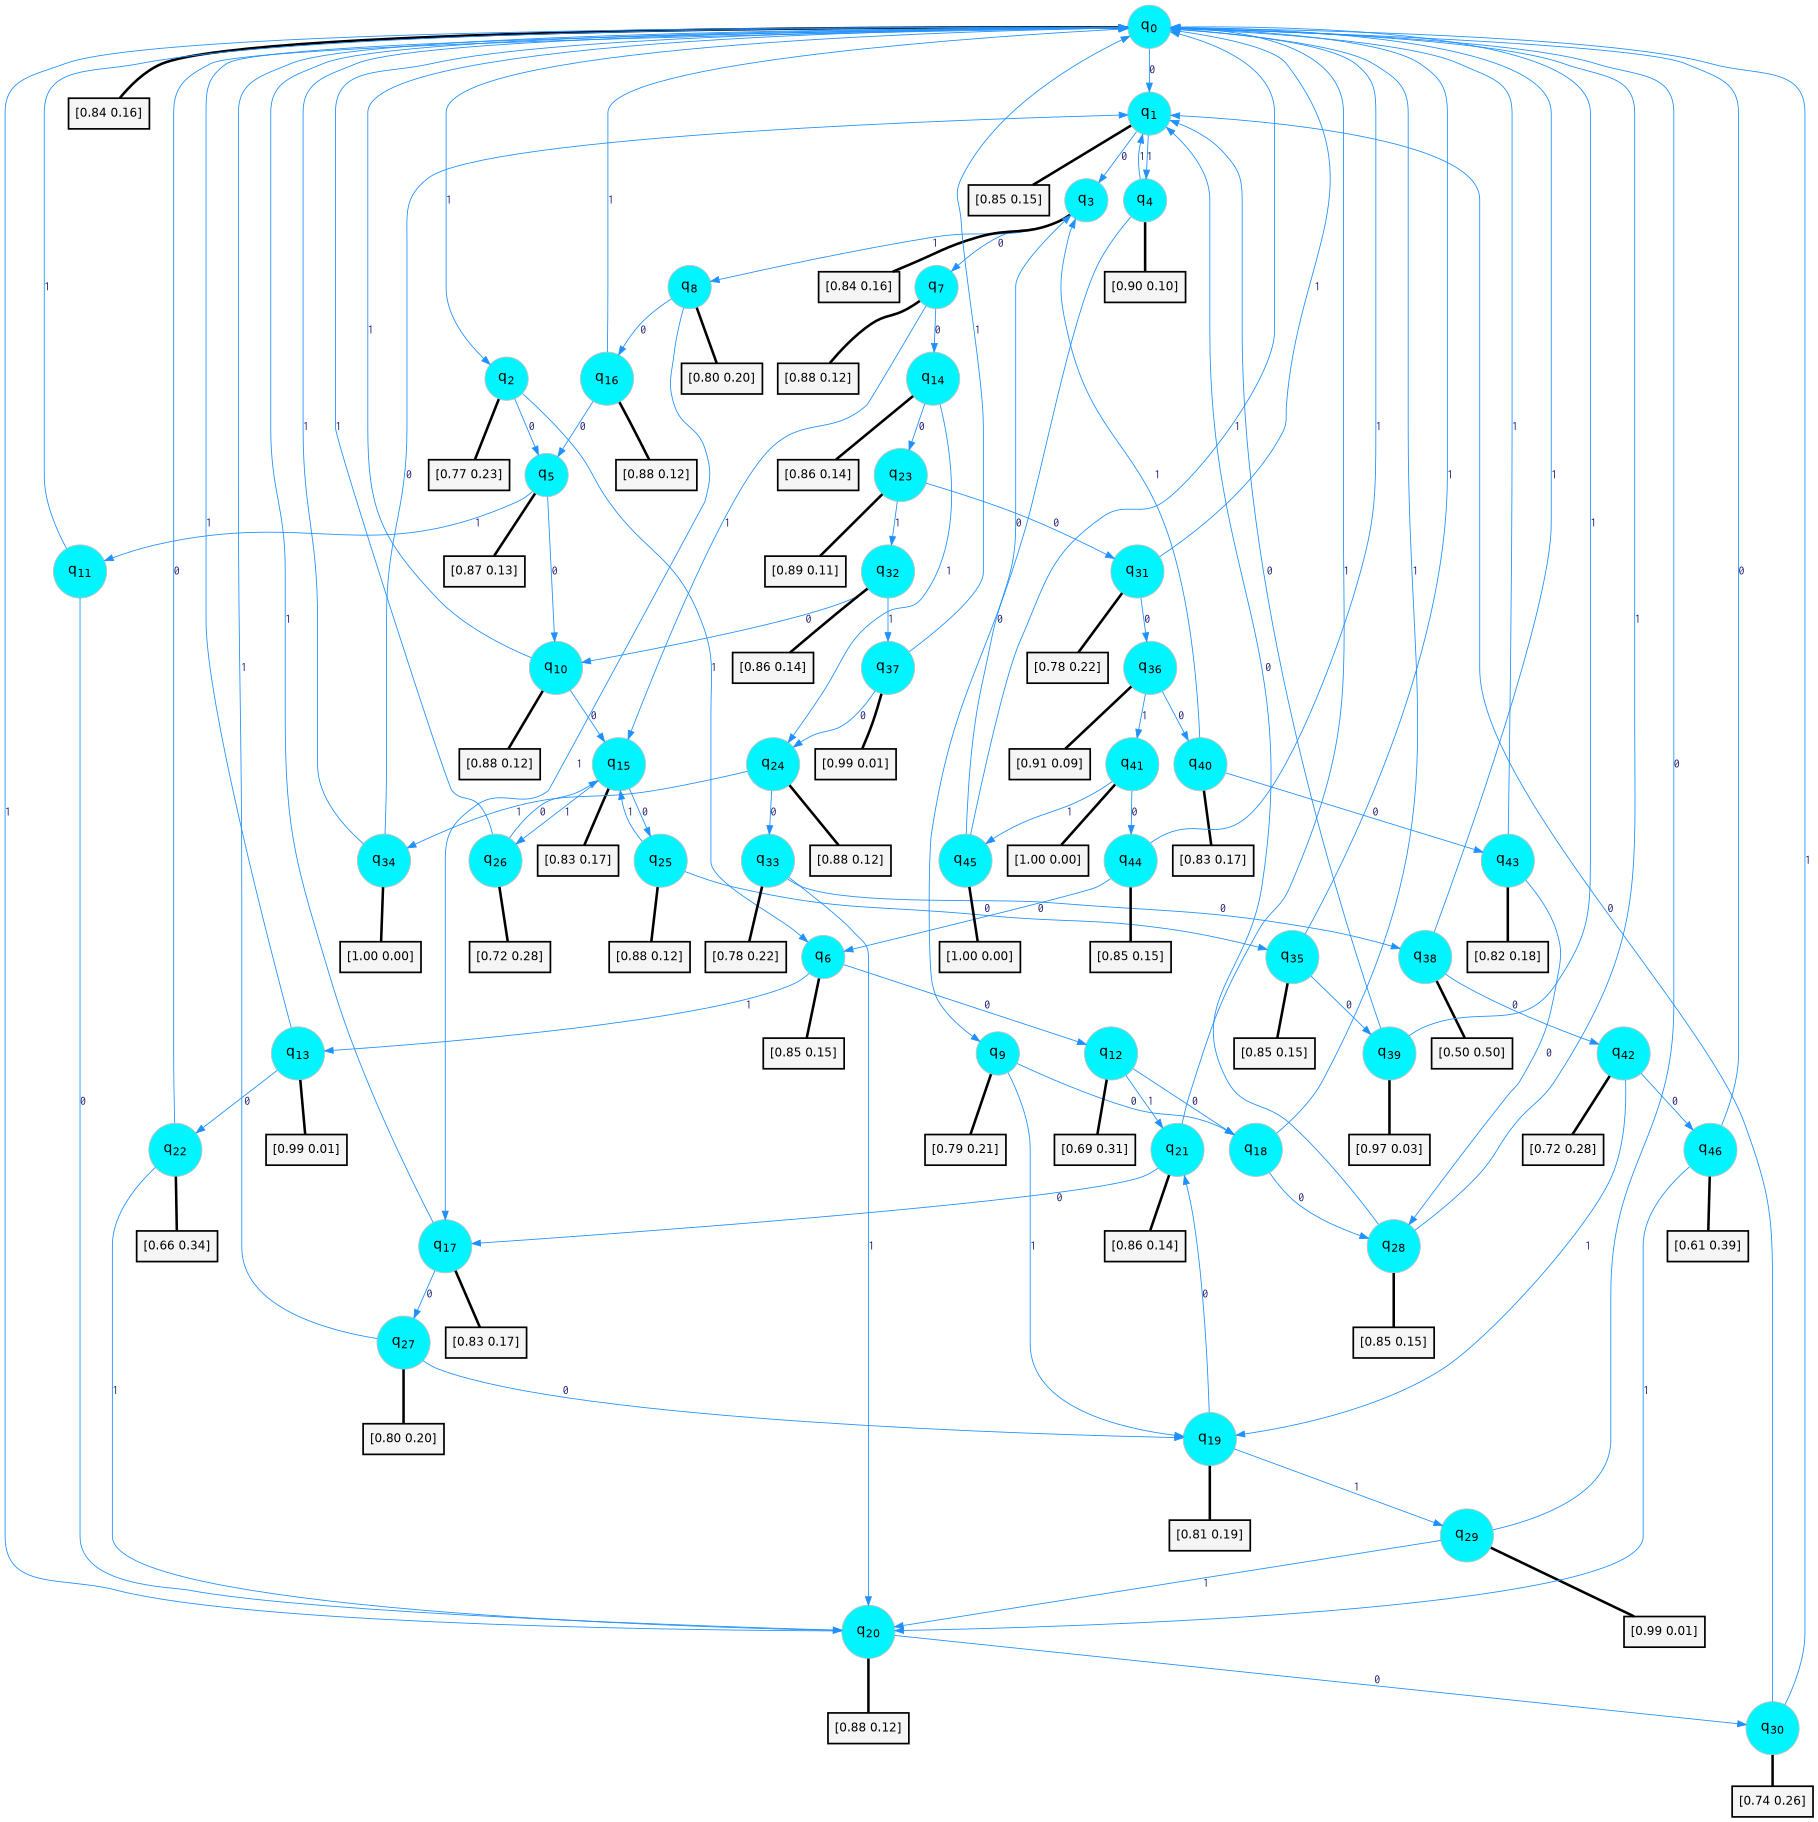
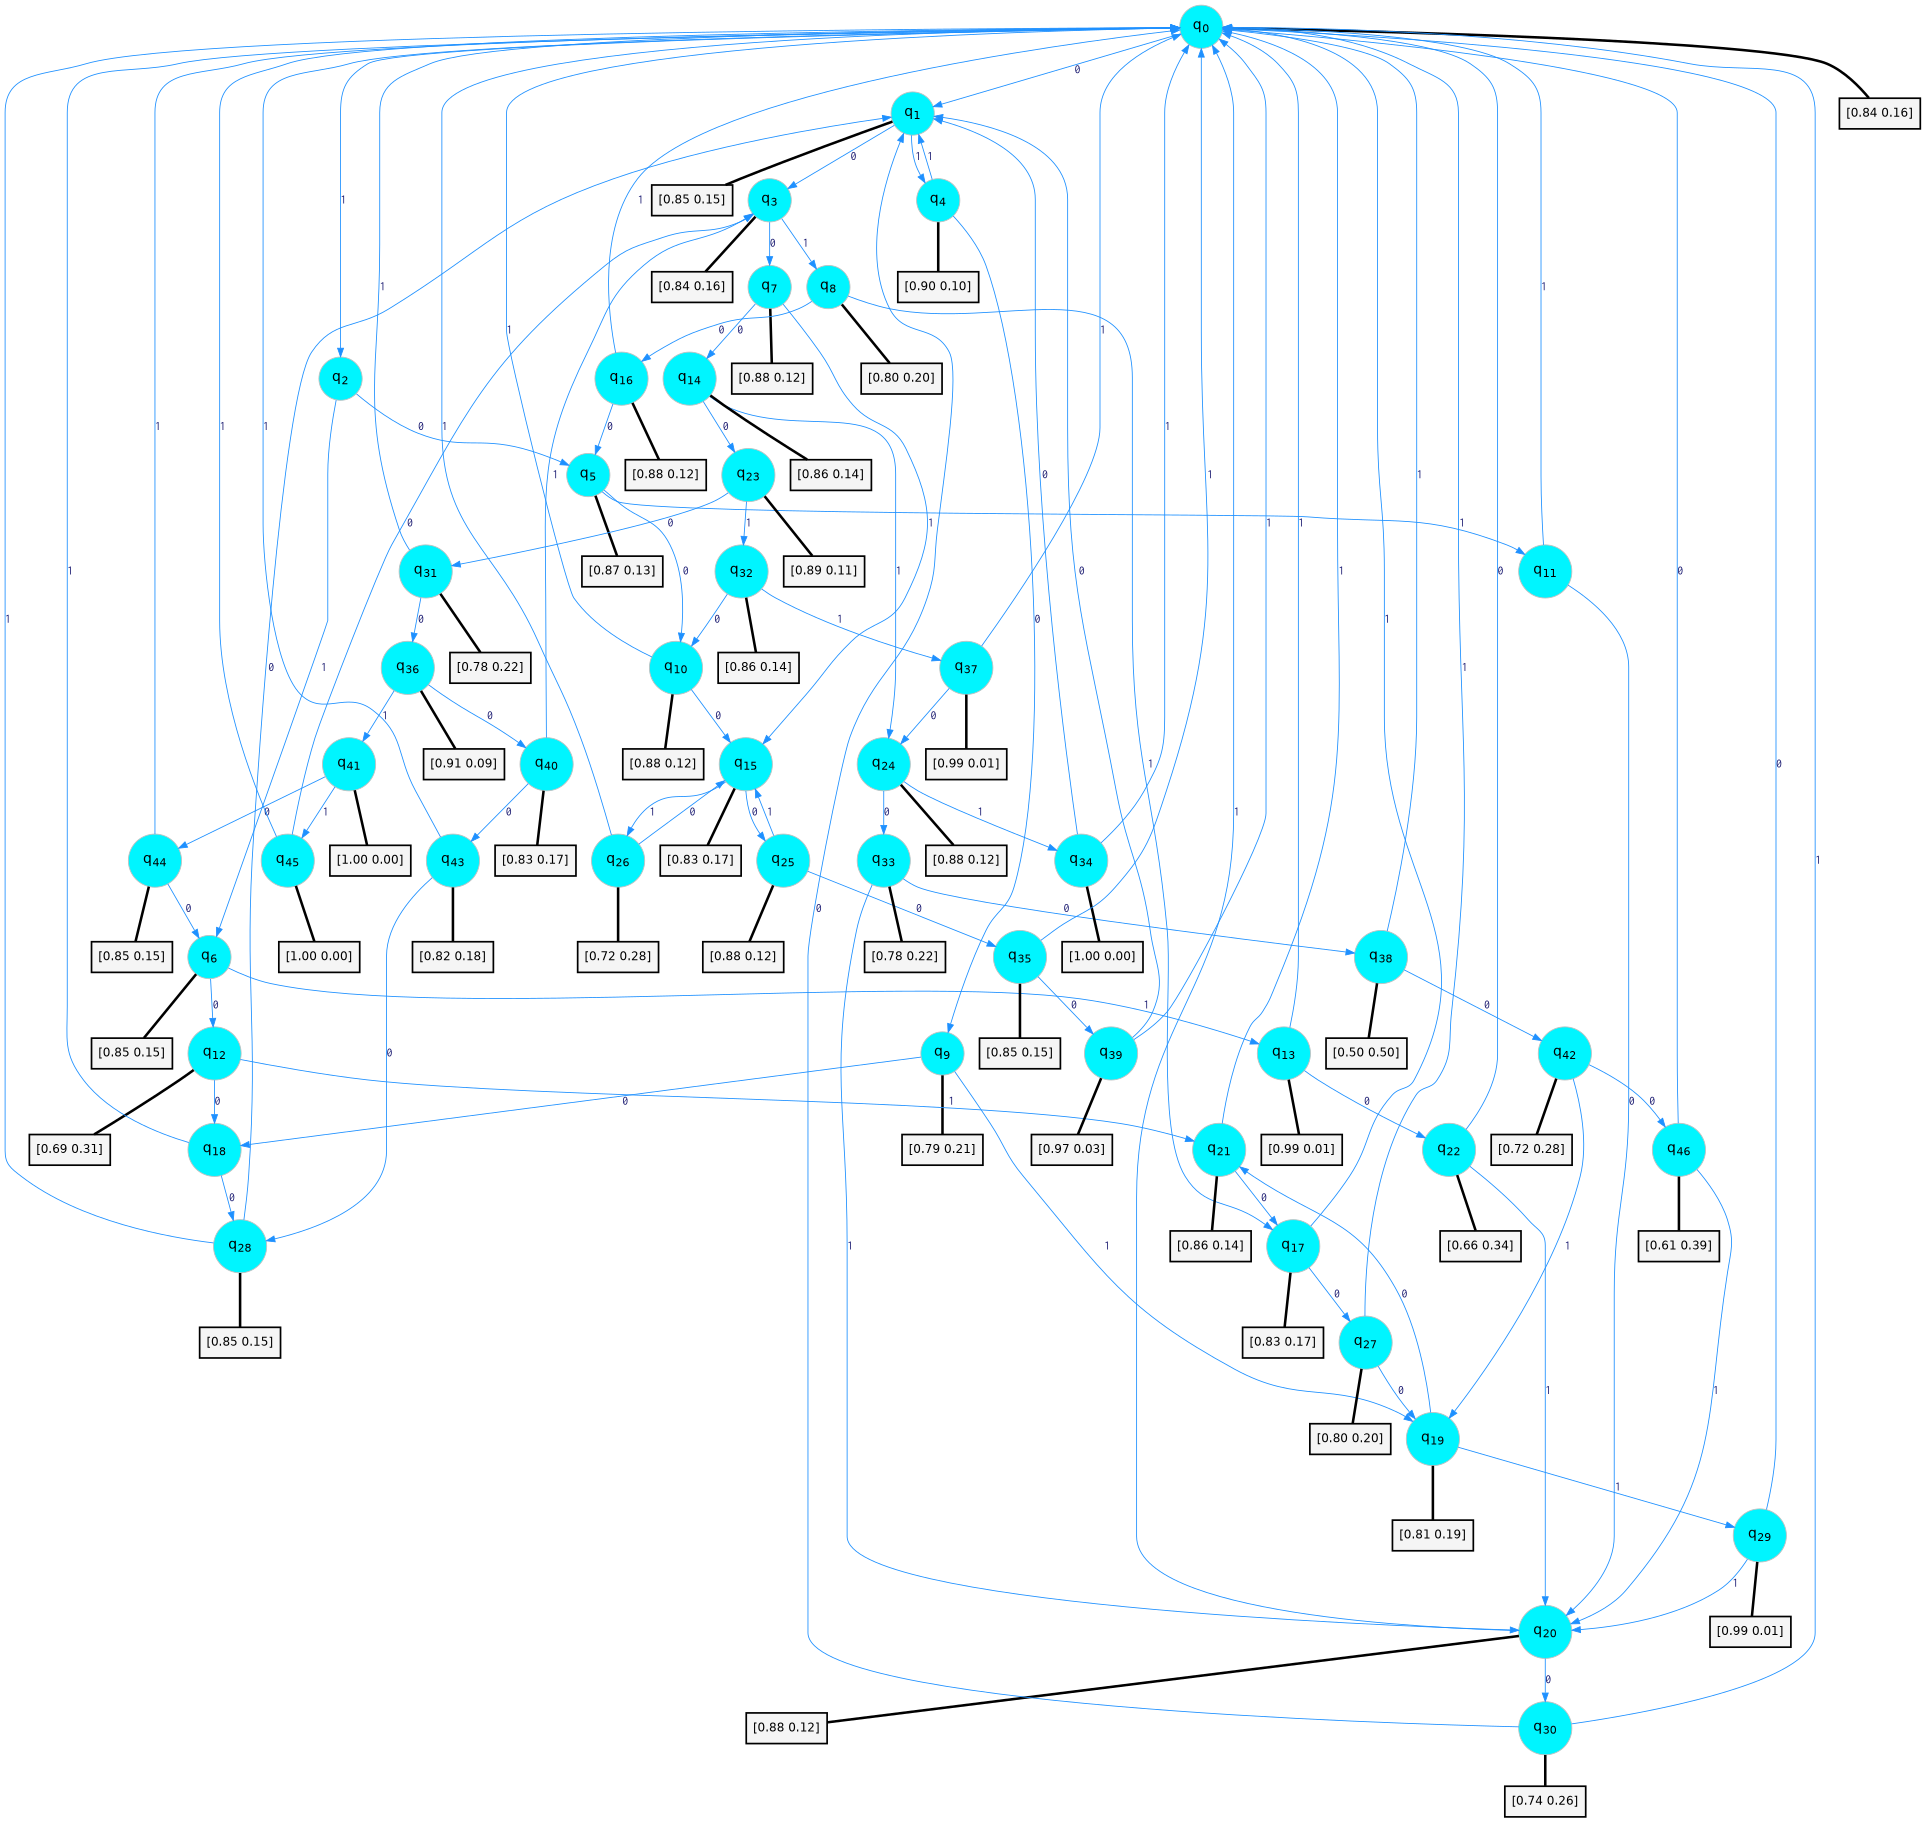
node "[0.77 0.23]": removed
